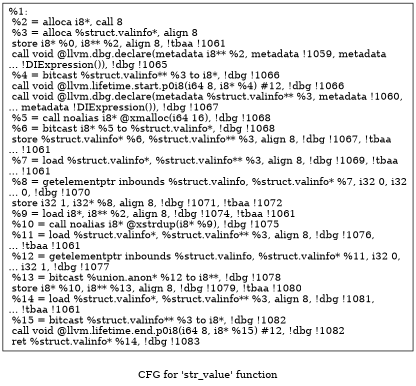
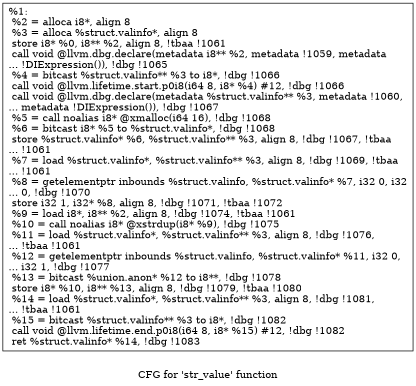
node "%1:": text "%2 = alloca i8*, call 8" -> "%2 = alloca i8*, align 8"
